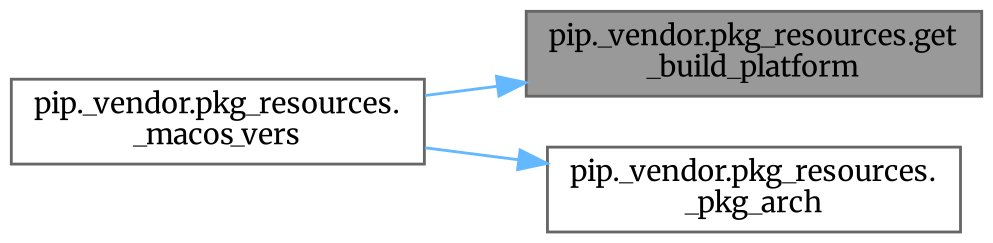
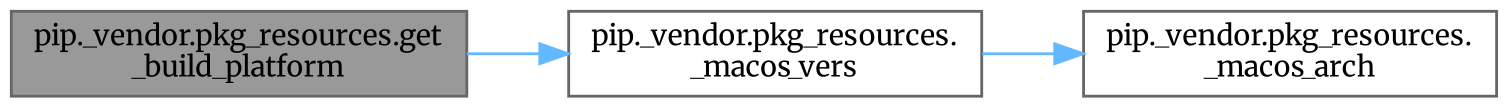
edge "pip._vendor.pkg_resources. _macos_vers" -> "pip._vendor.pkg_resources.get _build_platform": reversed
node "pip._vendor.pkg_resources. _pkg_arch": label "pip._vendor.pkg_resources. _pkg_arch" -> "pip._vendor.pkg_resources. _macos_arch"
